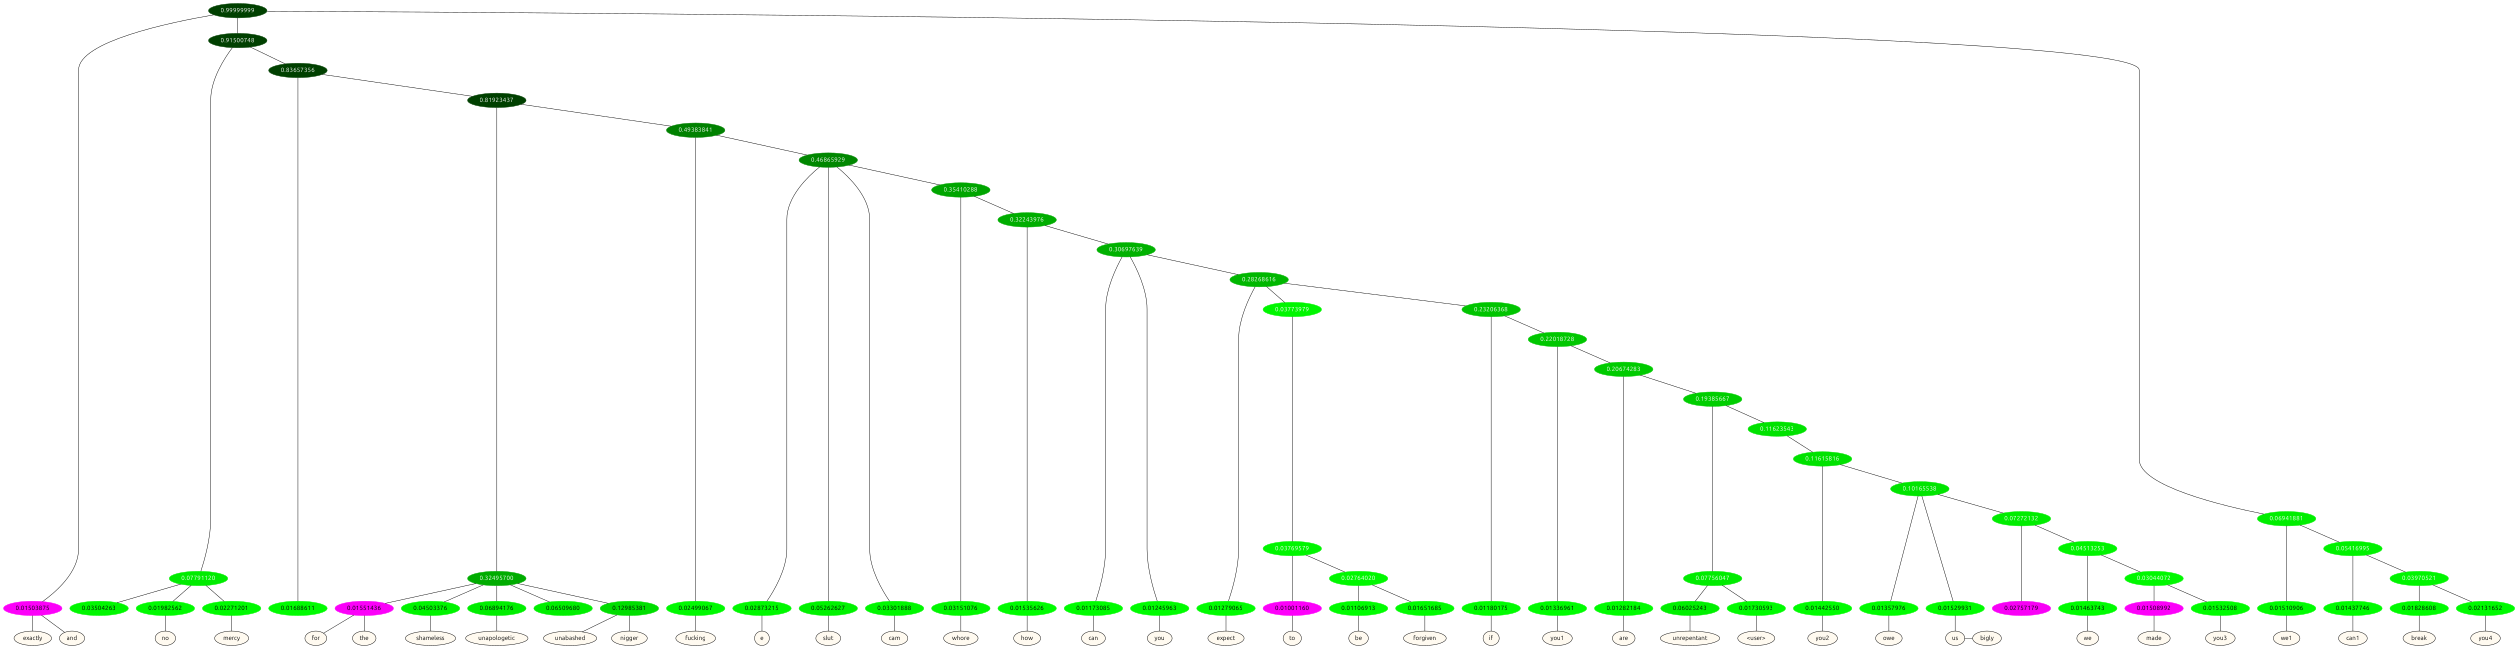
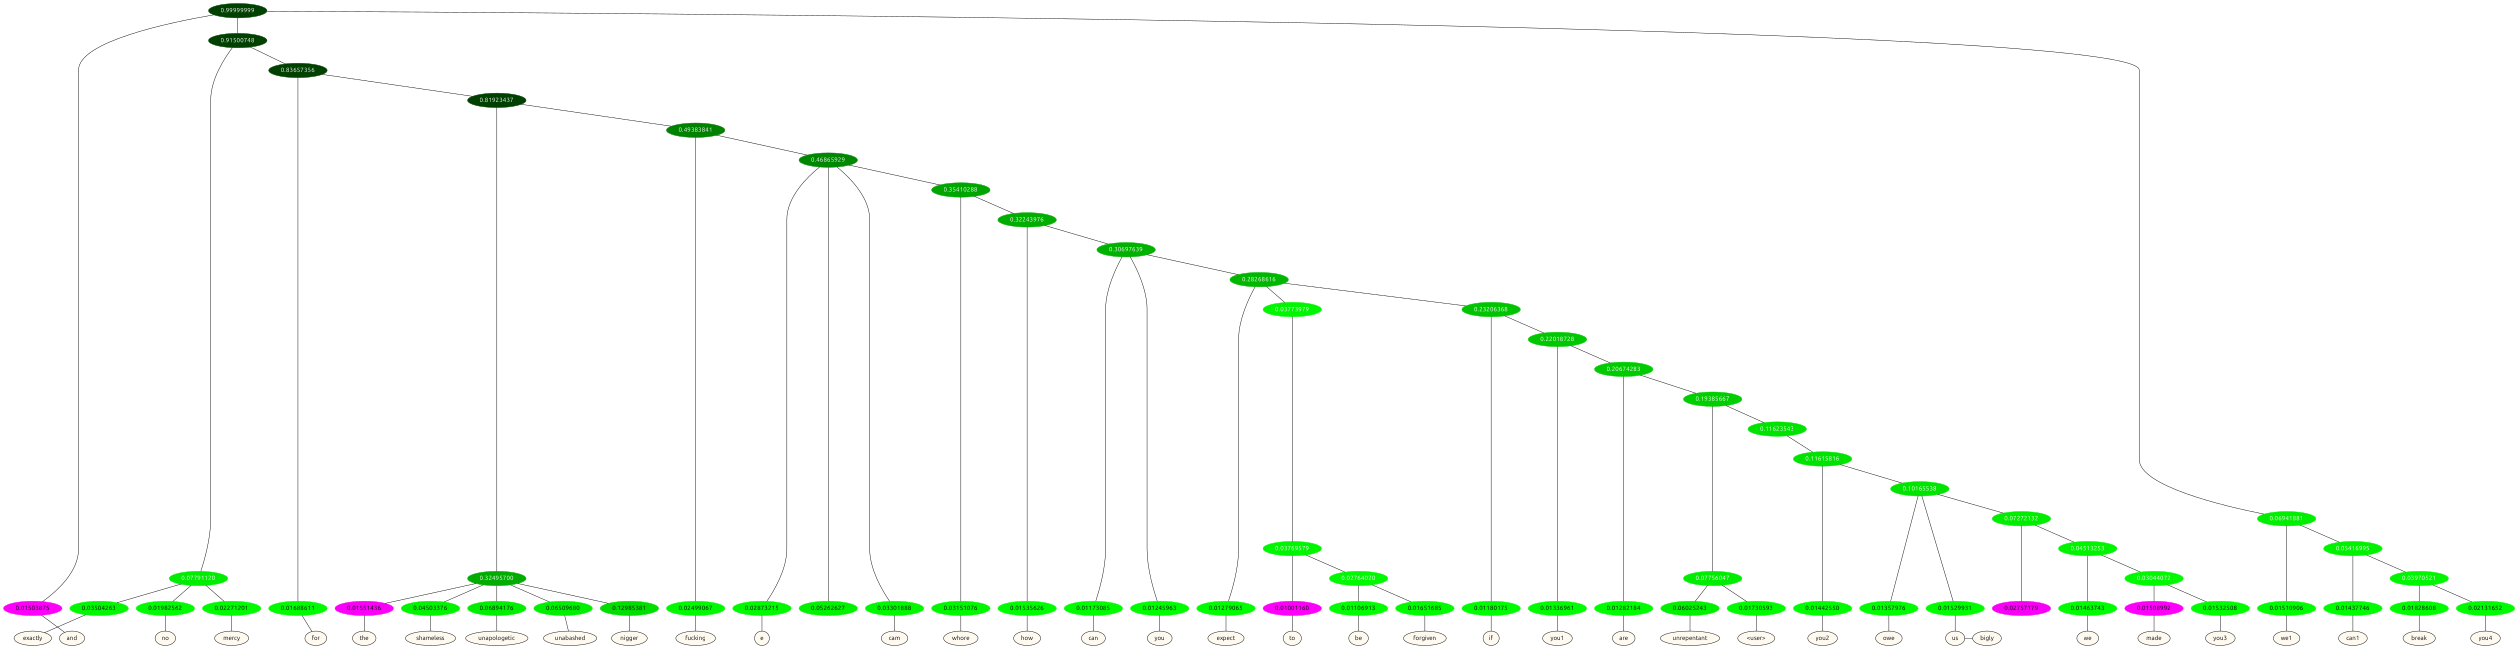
edge "0.01503875" -- "exactly": now "0.03504263" -- "exactly"
edge "0.12985381" -- "unabashed": now "0.06509680" -- "unabashed"
edge "0.01551436" -- "for": now "0.01688611" -- "for"
node "slut": removed
